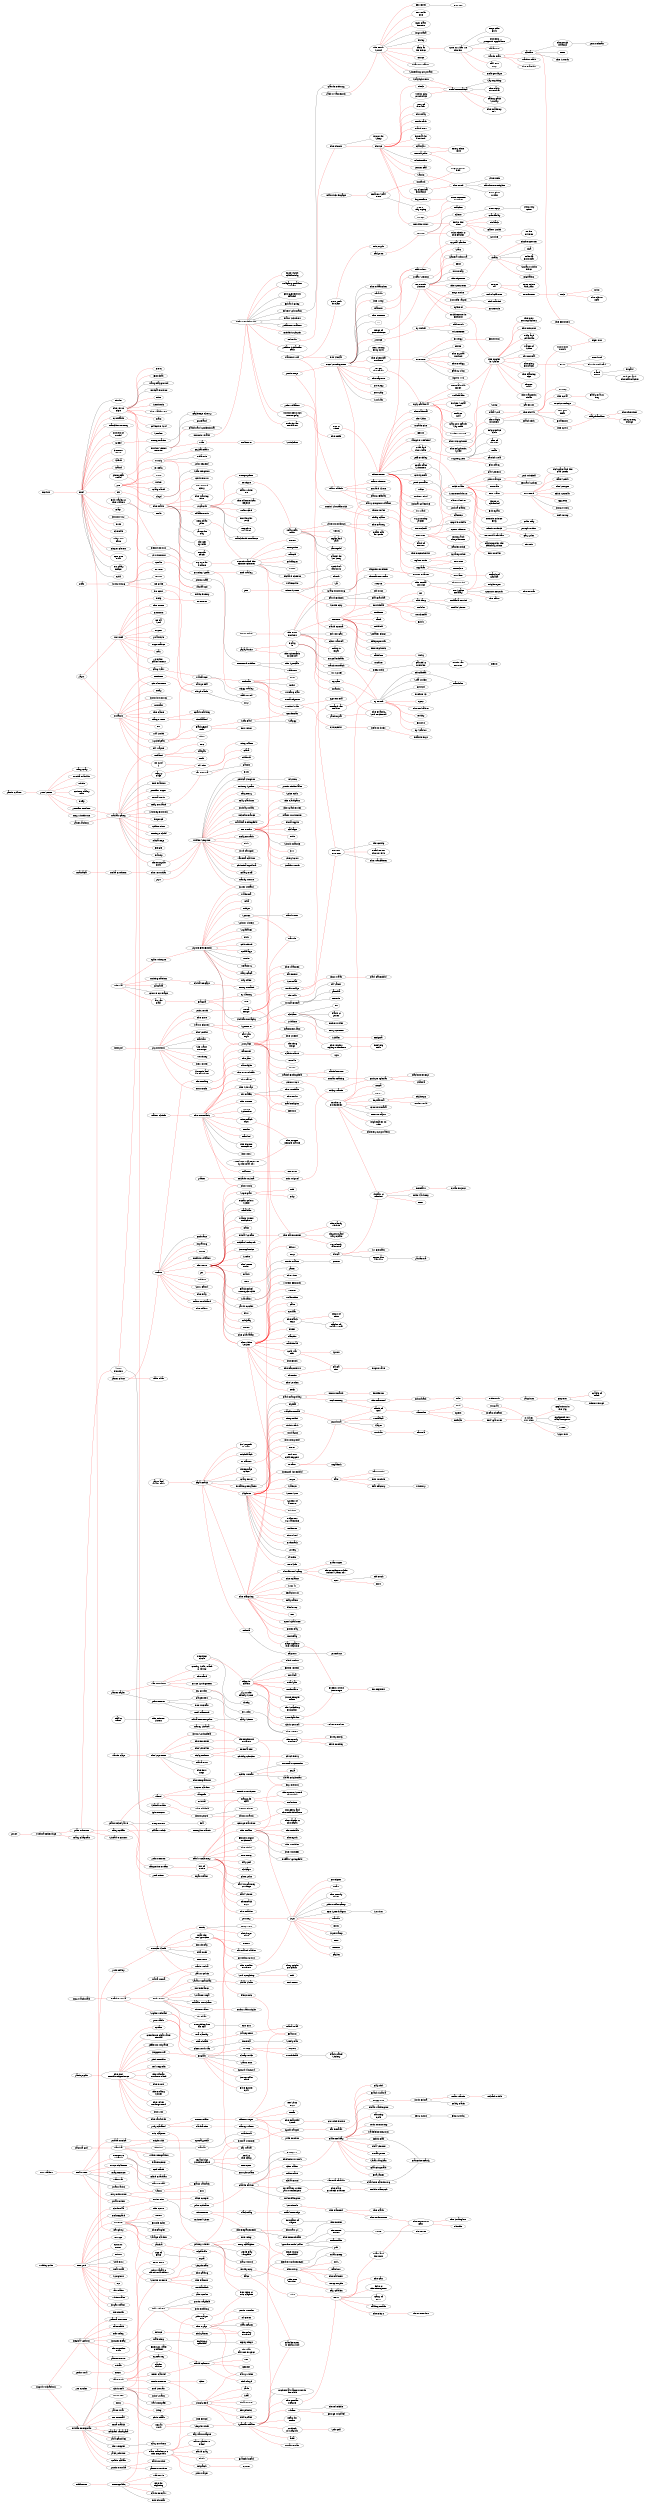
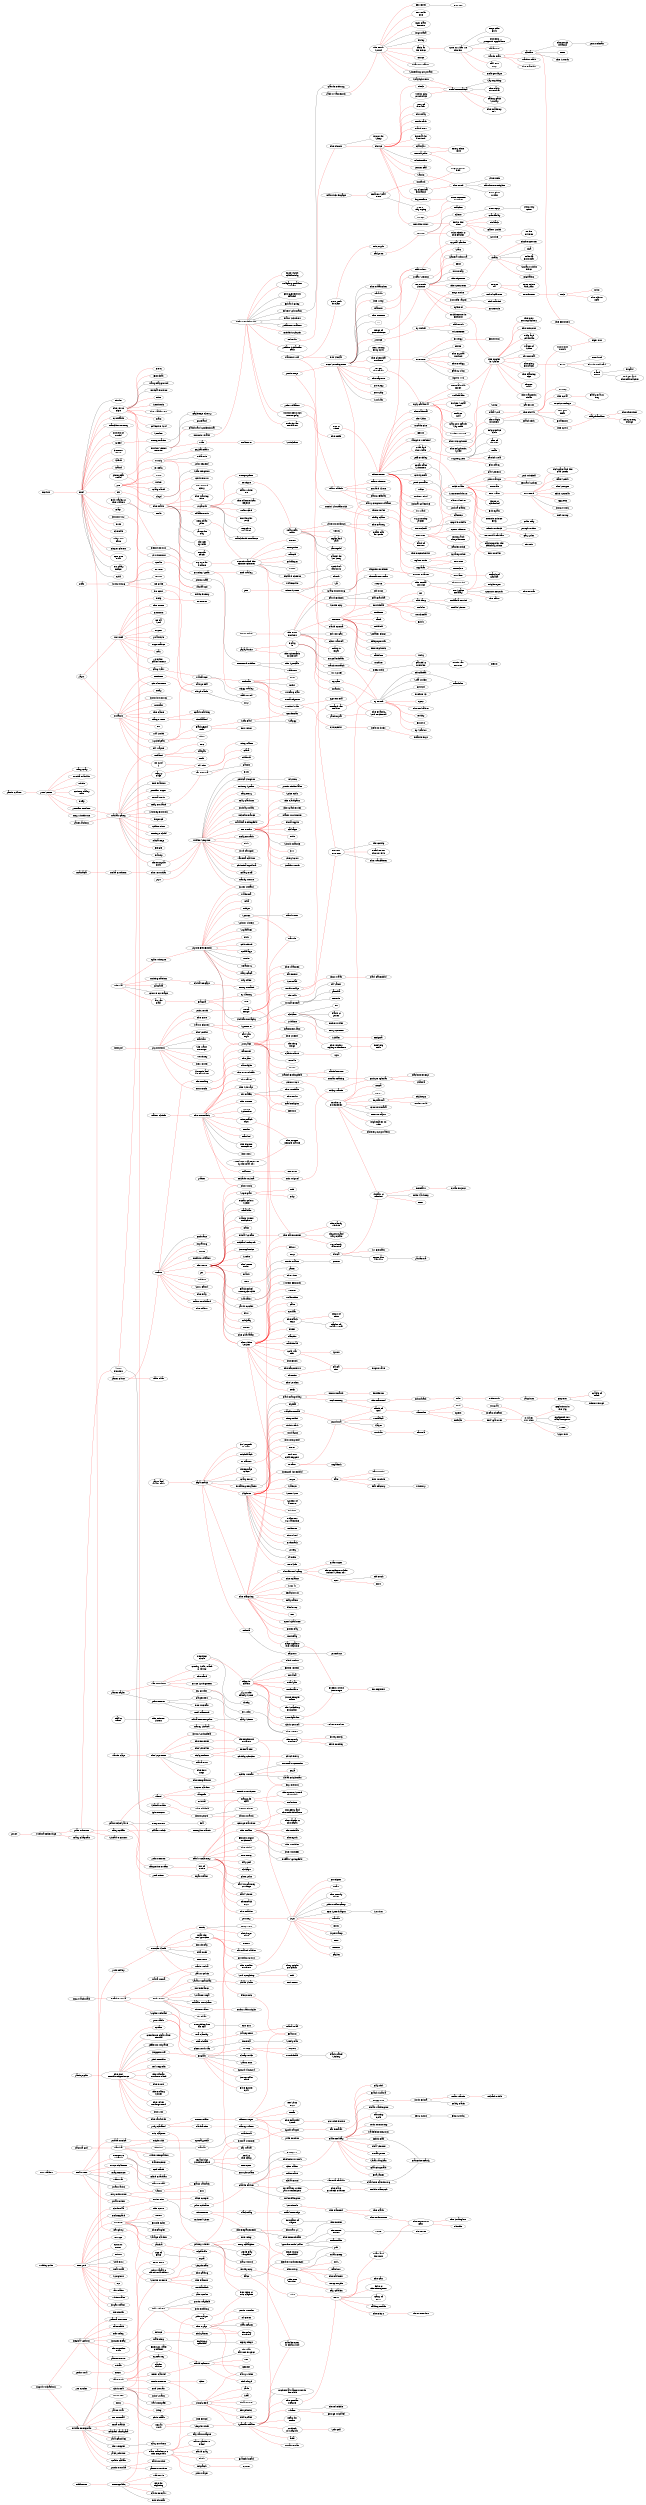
edge "Jefferson Airplane" -- "The Jimi Hendrix Experience": color red -> black
